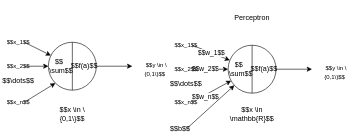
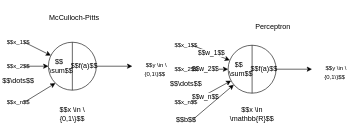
node "McCulloch-Pitts": added
node "Perceptron": moved (252, 18) -> (273, 27)
node "$$b$$": moved (180, 129) -> (186, 120)
